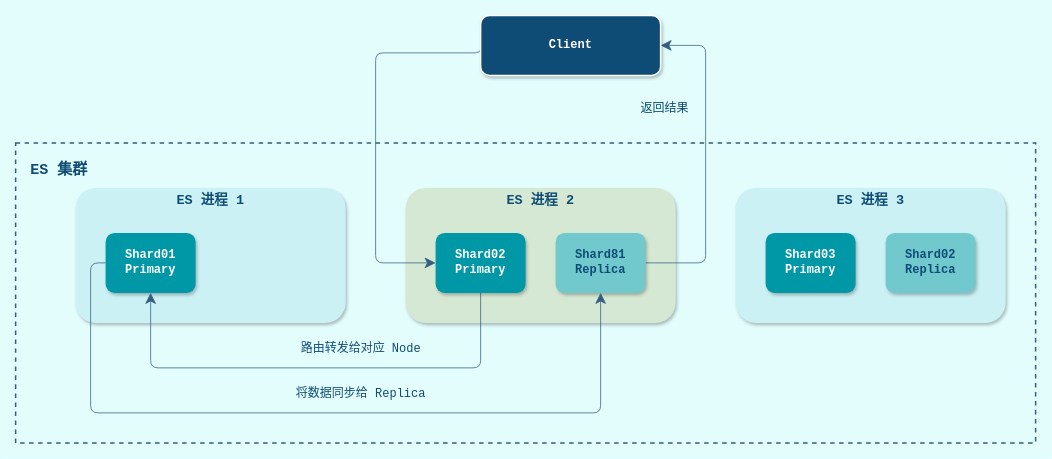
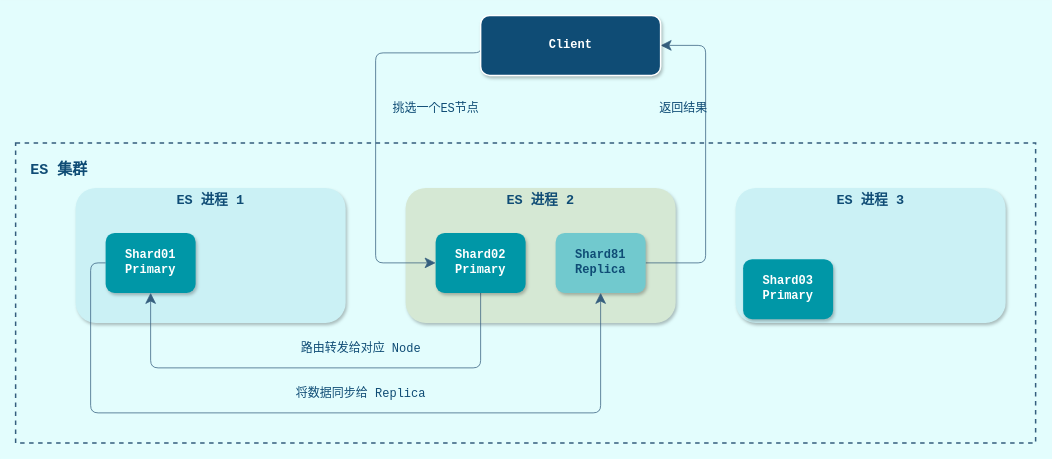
node "挑选一个ES节点": added
node "返回结果": moved (664, 109) -> (683, 109)
node "Shard03 Primary": moved (810, 263) -> (788, 289)
node "Shard02 Replica": removed
